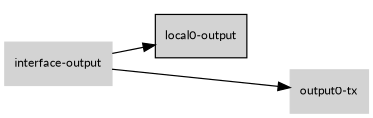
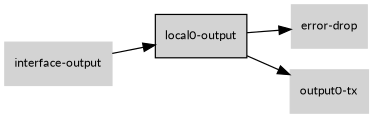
node "error-drop": added
edge "interface-output" -> "output0-tx": now "local0-output" -> "output0-tx"
